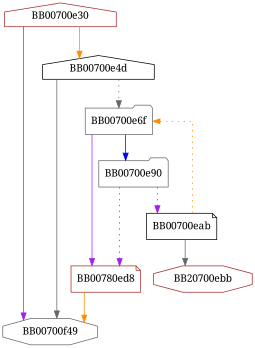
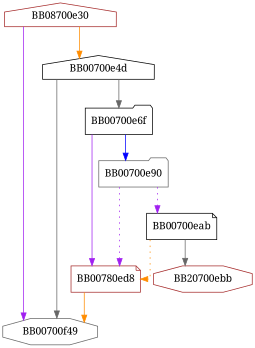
node "BB00700e30": label "BB00700e30" -> "BB08700e30"
edge "BB00700e4d" -> "BB00700e6f": style dotted -> solid
node "BB00700e6f": color gray40 -> black
edge "BB00700eab" -> "BB00700e6f": now "BB00700eab" -> "BB00780ed8"
